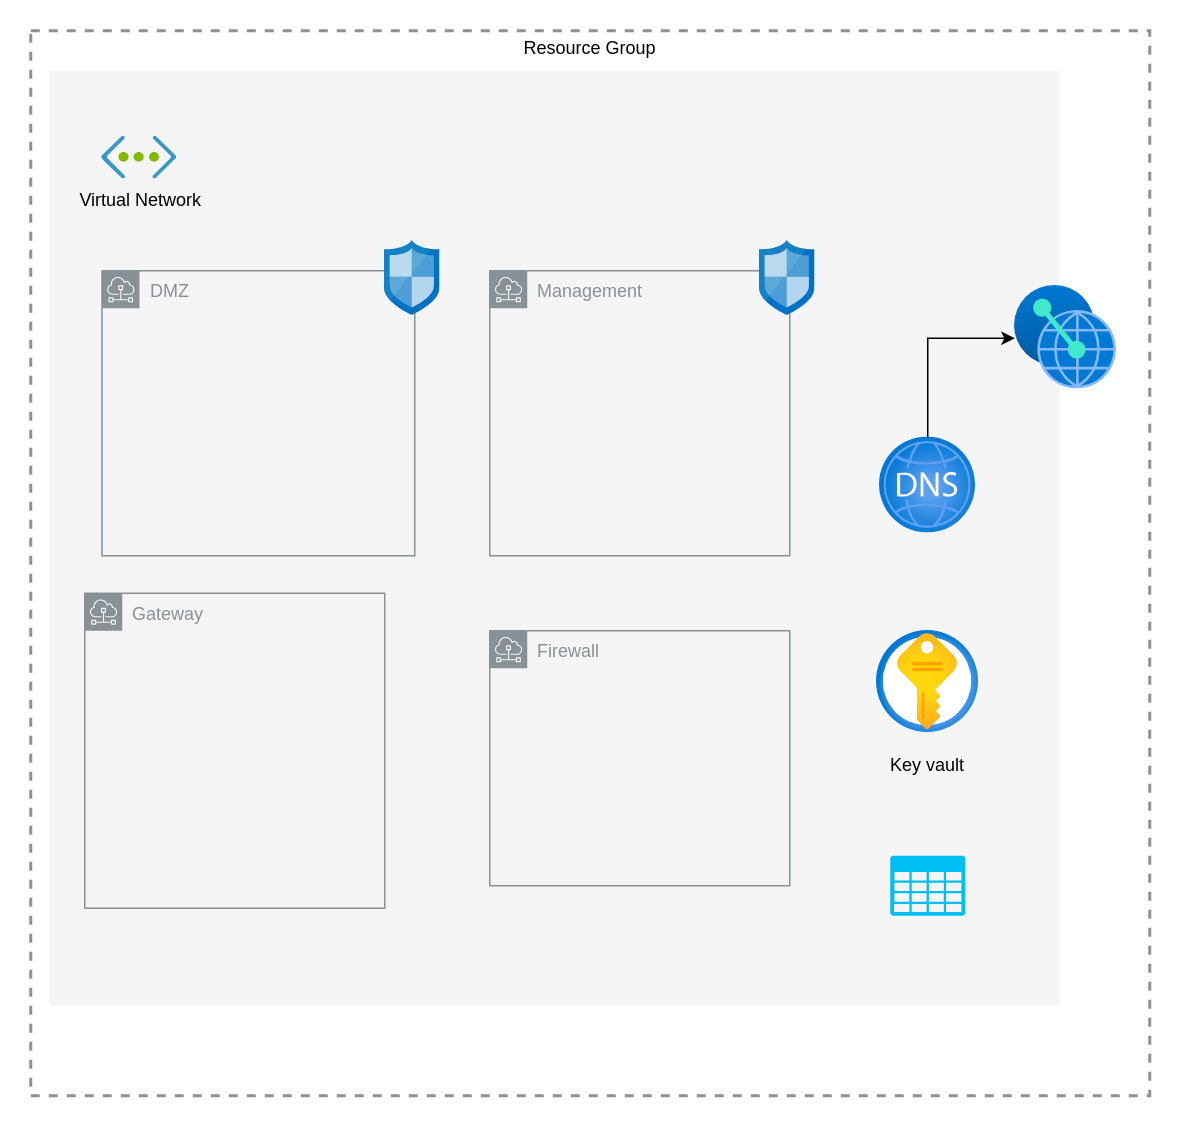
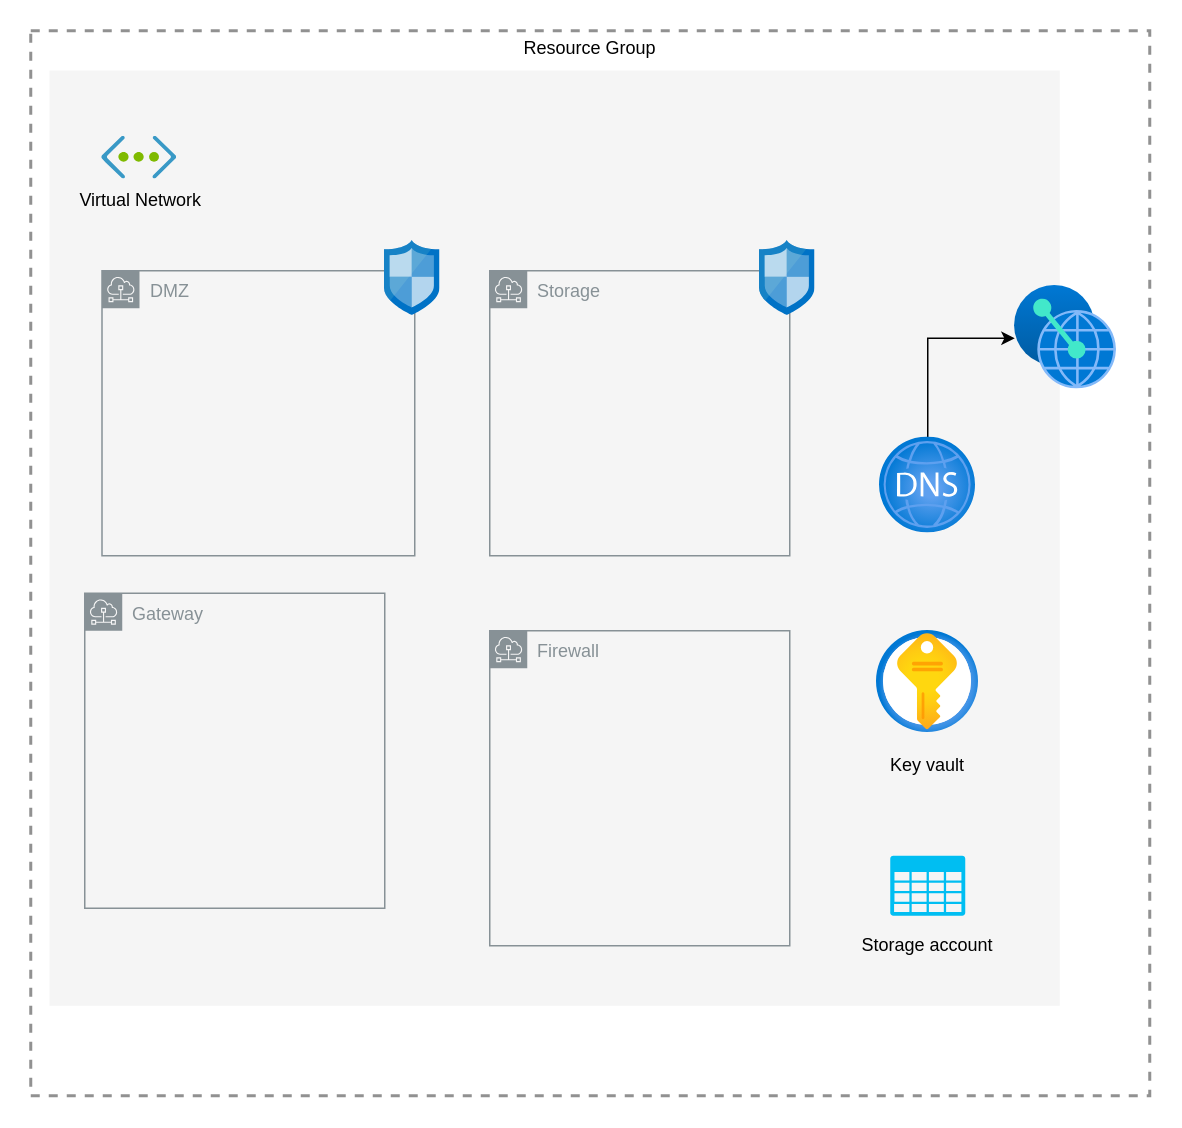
node "Management": label "Management" -> "Storage"
node "Firewall": size 300x255 -> 300x315
node "Storage account": added
